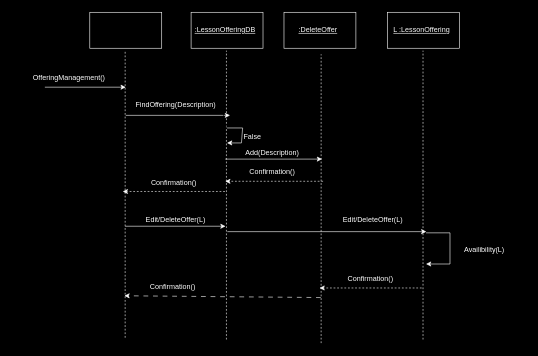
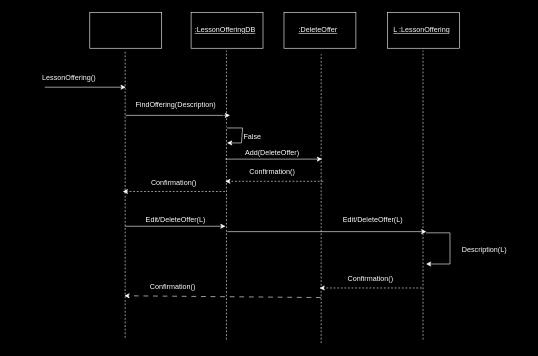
node "OfferingManagement()": label "OfferingManagement()" -> "LessonOffering()"
node "Con": added
node "Add(Description)": label "Add(Description)" -> "Add(DeleteOffer)"
node "Availibility(L)": label "Availibility(L)" -> "Description(L)"
